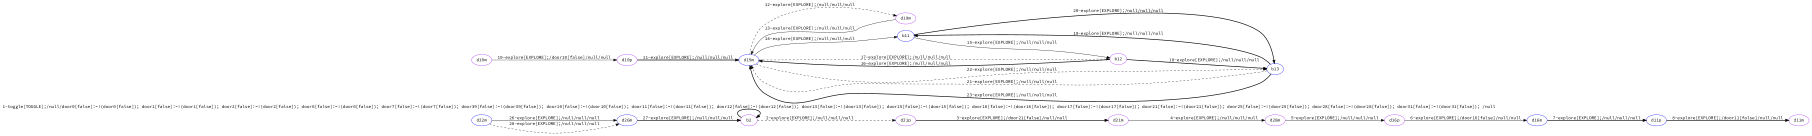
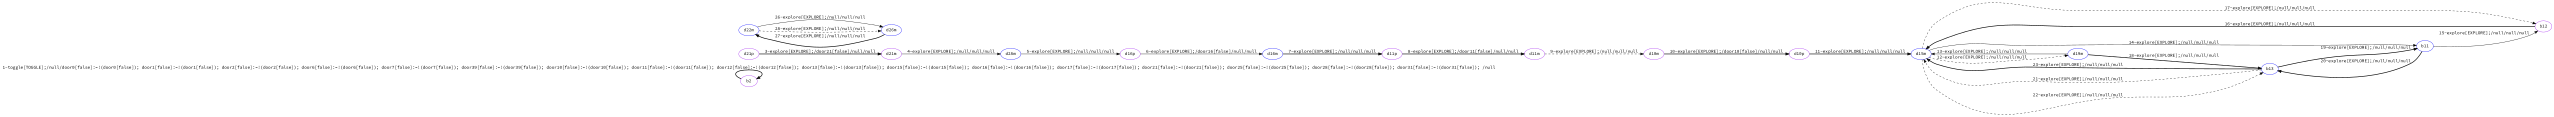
node "d19m": color purple -> blue
edge "d11m" -> "d10m": added, label "9-explore[EXPLORE];/null/null/null"
edge "d10m" -> "d10p": style solid -> bold
edge "b12" -> "b13": now "d19m" -> "b13"
edge "d26m" -> "b2": now "d26m" -> "d22m"
edge "b2" -> "d21p": removed, label "2-explore[EXPLORE];/null/null/null"
node "d28m": color purple -> blue
node "d11p": color blue -> purple
